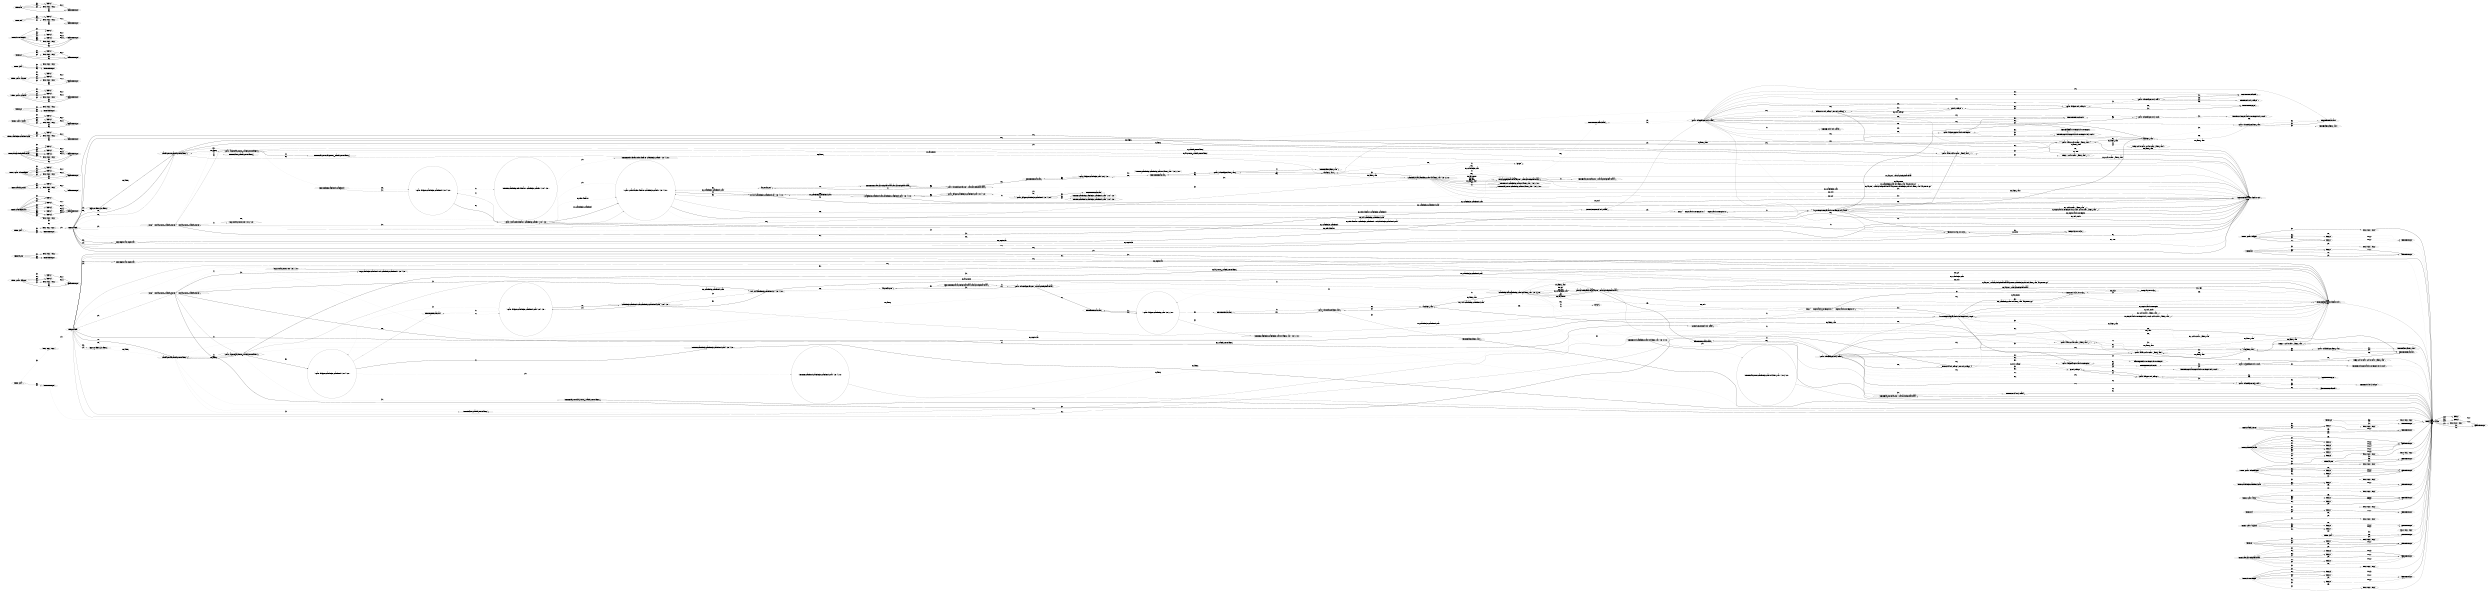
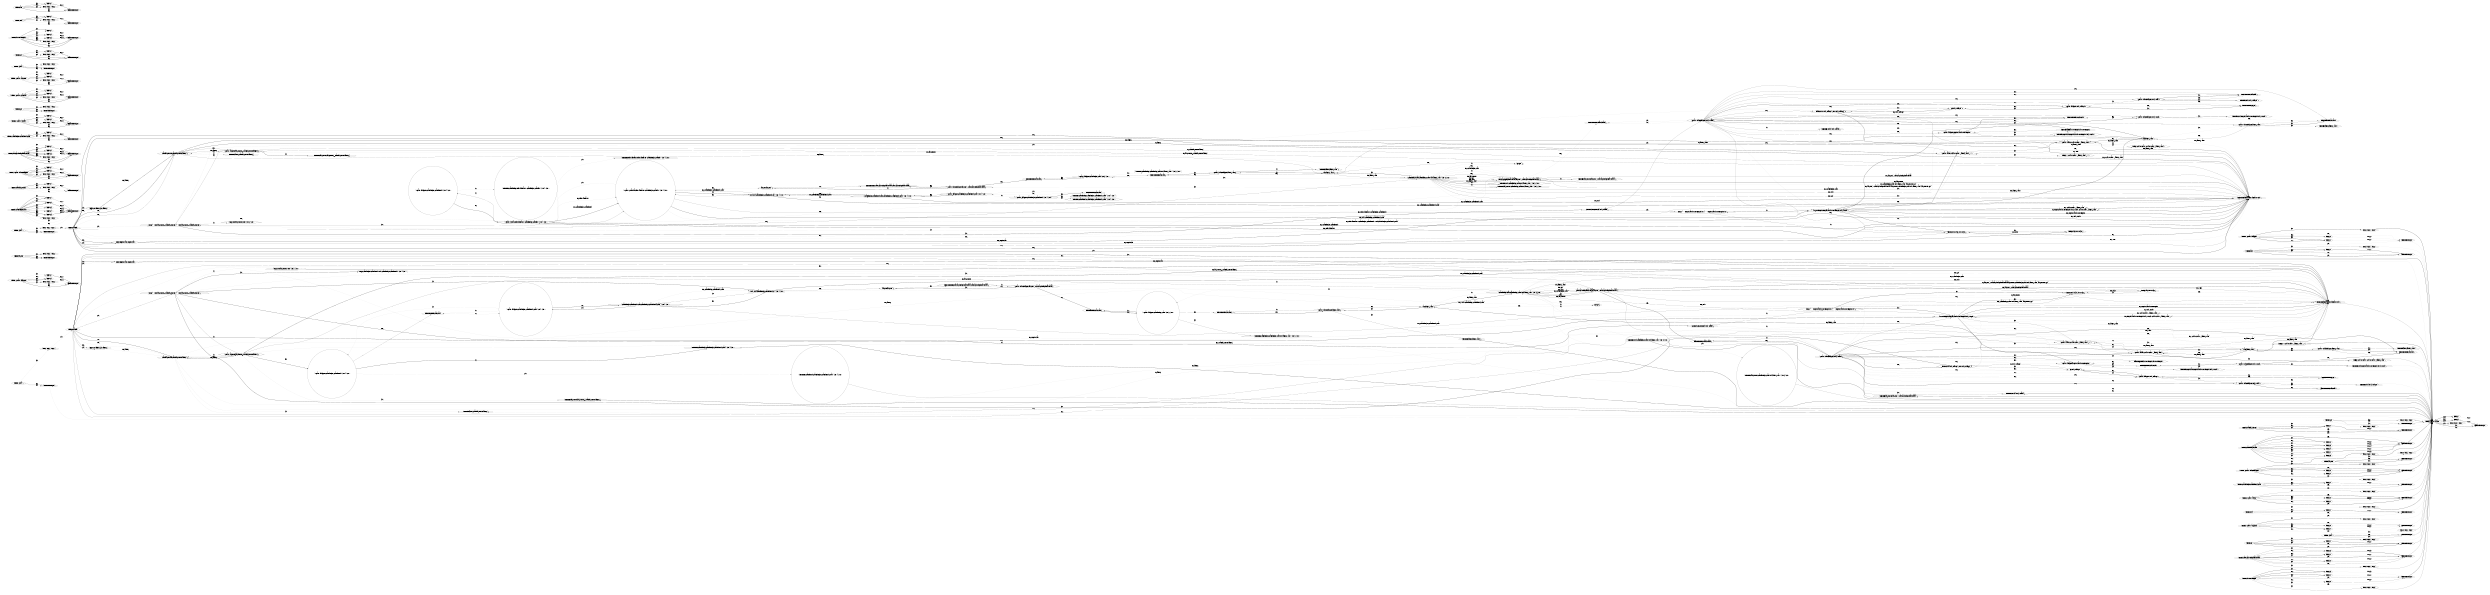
node "(FIELD_IDENTIFIER,CreateFileResult,CreateFileResult)": removed
